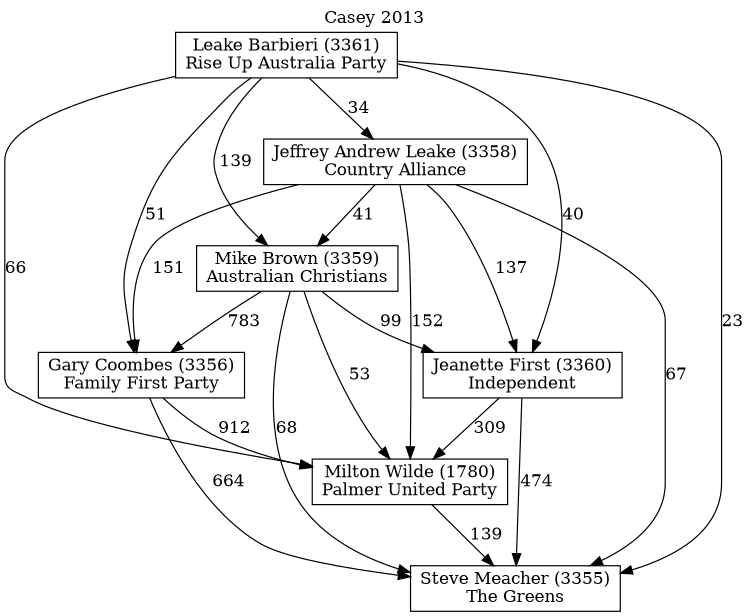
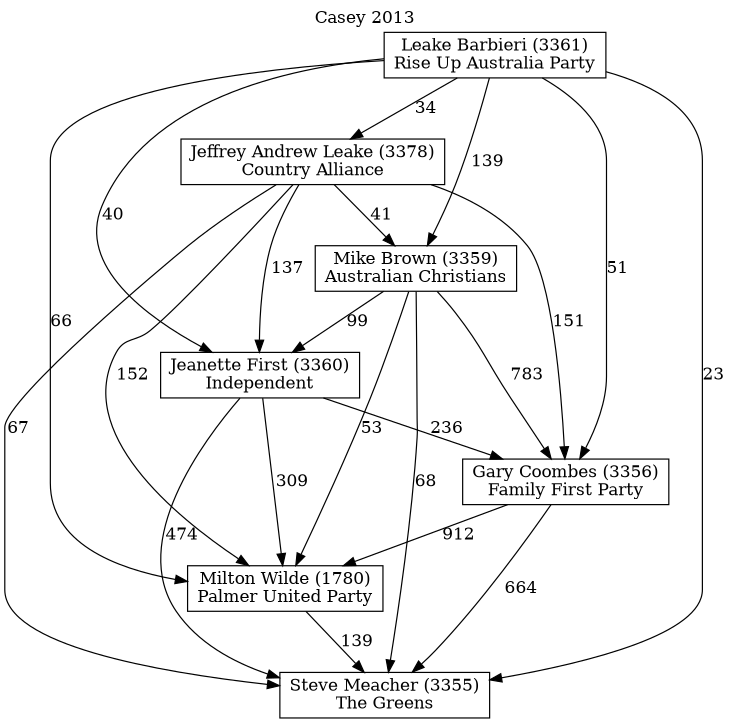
node "Jeffrey Andrew Leake (3358) Country Alliance": label "Jeffrey Andrew Leake (3358) Country Alliance" -> "Jeffrey Andrew Leake (3378) Country Alliance"
edge "Jeanette First (3360) Independent" -> "Gary Coombes (3356) Family First Party": added, label "236"
